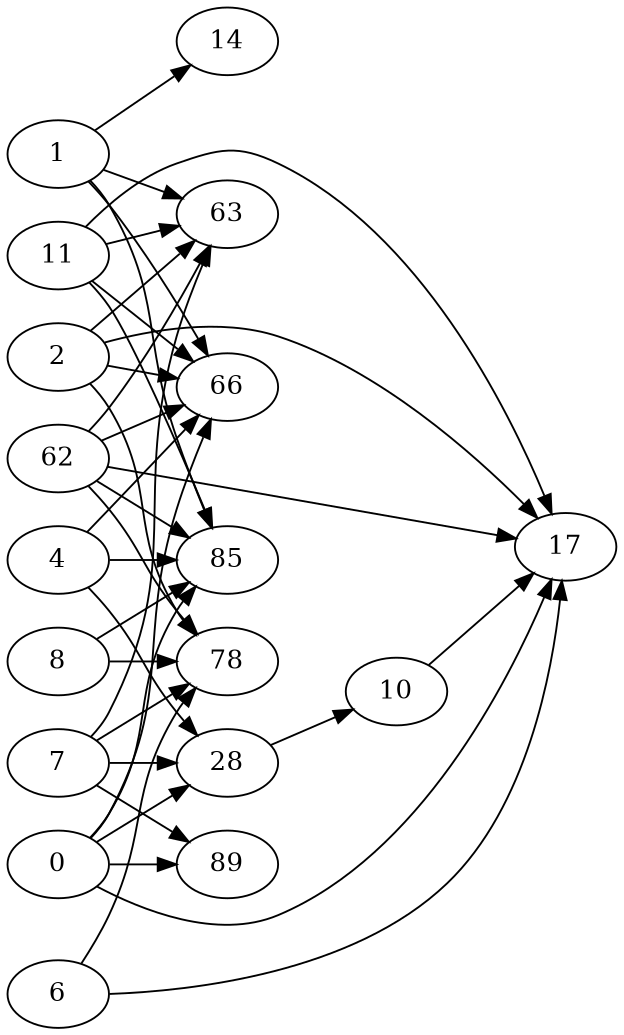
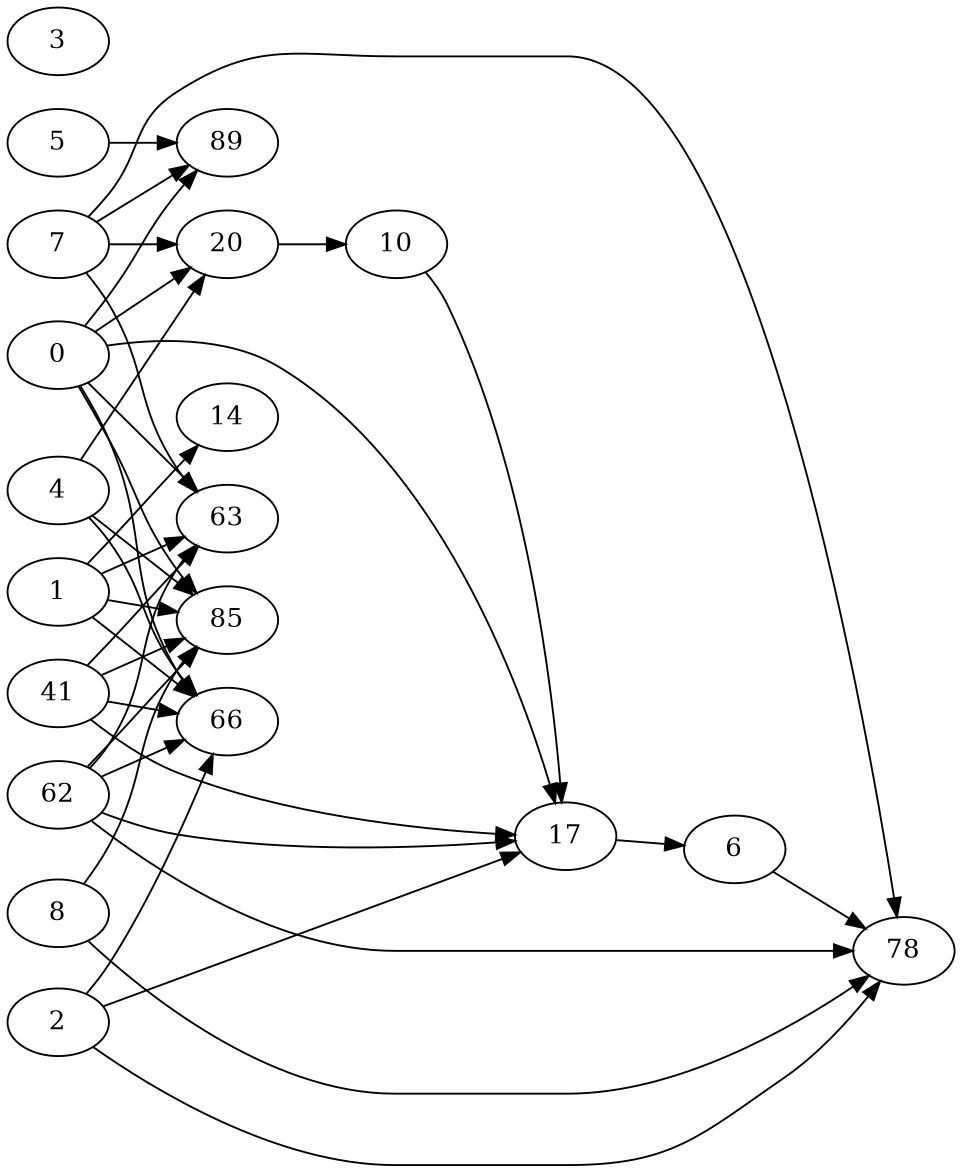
node "3": added
node "5": added
node "11": label "11" -> "41"
edge "2" -> "63": now "0" -> "63"
node "28": label "28" -> "20"
edge "6" -> "17": reversed
